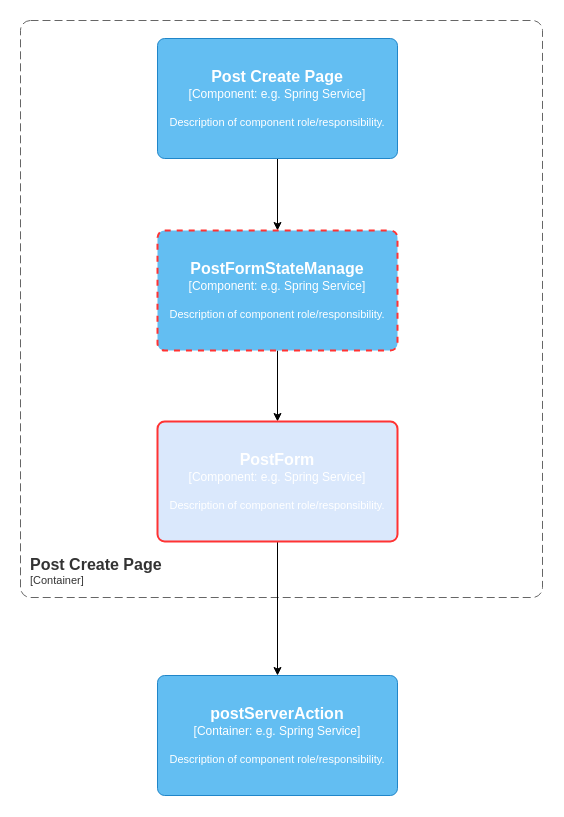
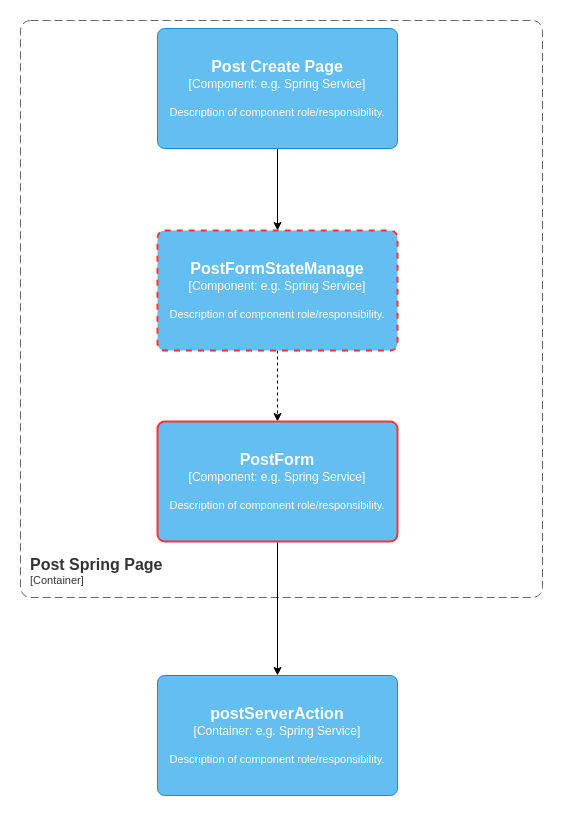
node "Post Create Page [Component: e.g. Spring Service] Description of component role/responsibility.": moved (278, 99) -> (278, 89)
edge "PostFormStateManage [Component: e.g. Spring Service] Description of component role/responsibility." -> "PostForm [Component: e.g. Spring Service] Description of component role/responsibility.": style solid -> dashed
node "PostForm [Component: e.g. Spring Service] Description of component role/responsibility.": fillcolor #dae8fc -> #63bef2
node "Post Create Page [Container]": label "Post Create Page [Container]" -> "Post Spring Page [Container]"
